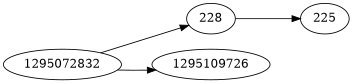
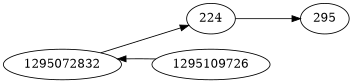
node "228": label "228" -> "224"
node "225": label "225" -> "295"
edge "1295072832" -> "1295109726": reversed
